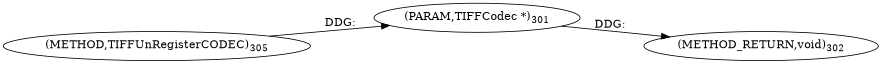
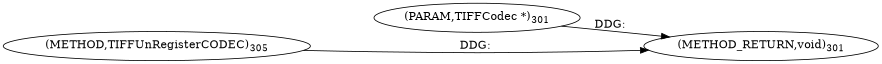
edge "(METHOD,TIFFUnRegisterCODEC)" -> "(PARAM,TIFFCodec *)": now "(METHOD,TIFFUnRegisterCODEC)" -> "(METHOD_RETURN,void)"
node "(METHOD_RETURN,void)": text "302" -> "301"
